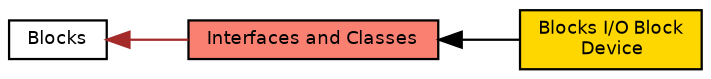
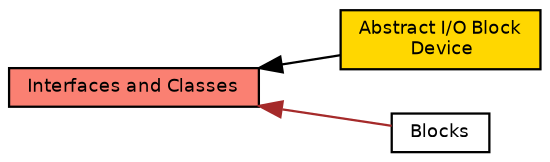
edge "Interfaces and Classes" -> "Blocks": reversed
node "Blocks I/O Block Device": label "Blocks I/O Block Device" -> "Abstract I/O Block Device"
